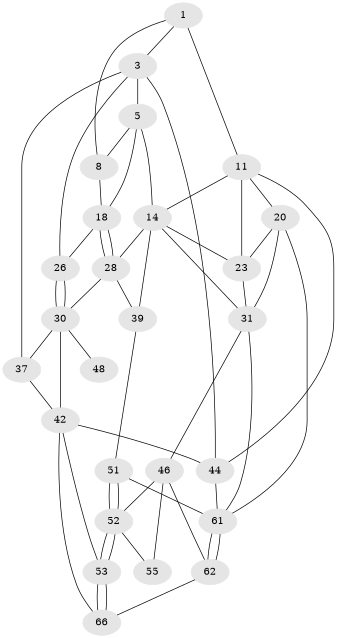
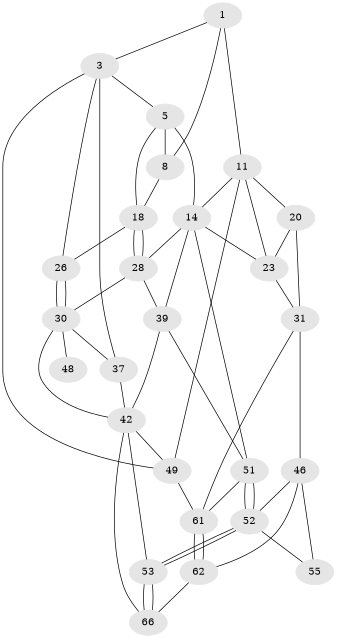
edge "14" -- "31": now "14" -- "51"
edge "39" -- "42": added
edge "20" -- "61": removed
node "44": label "44" -> "49"
